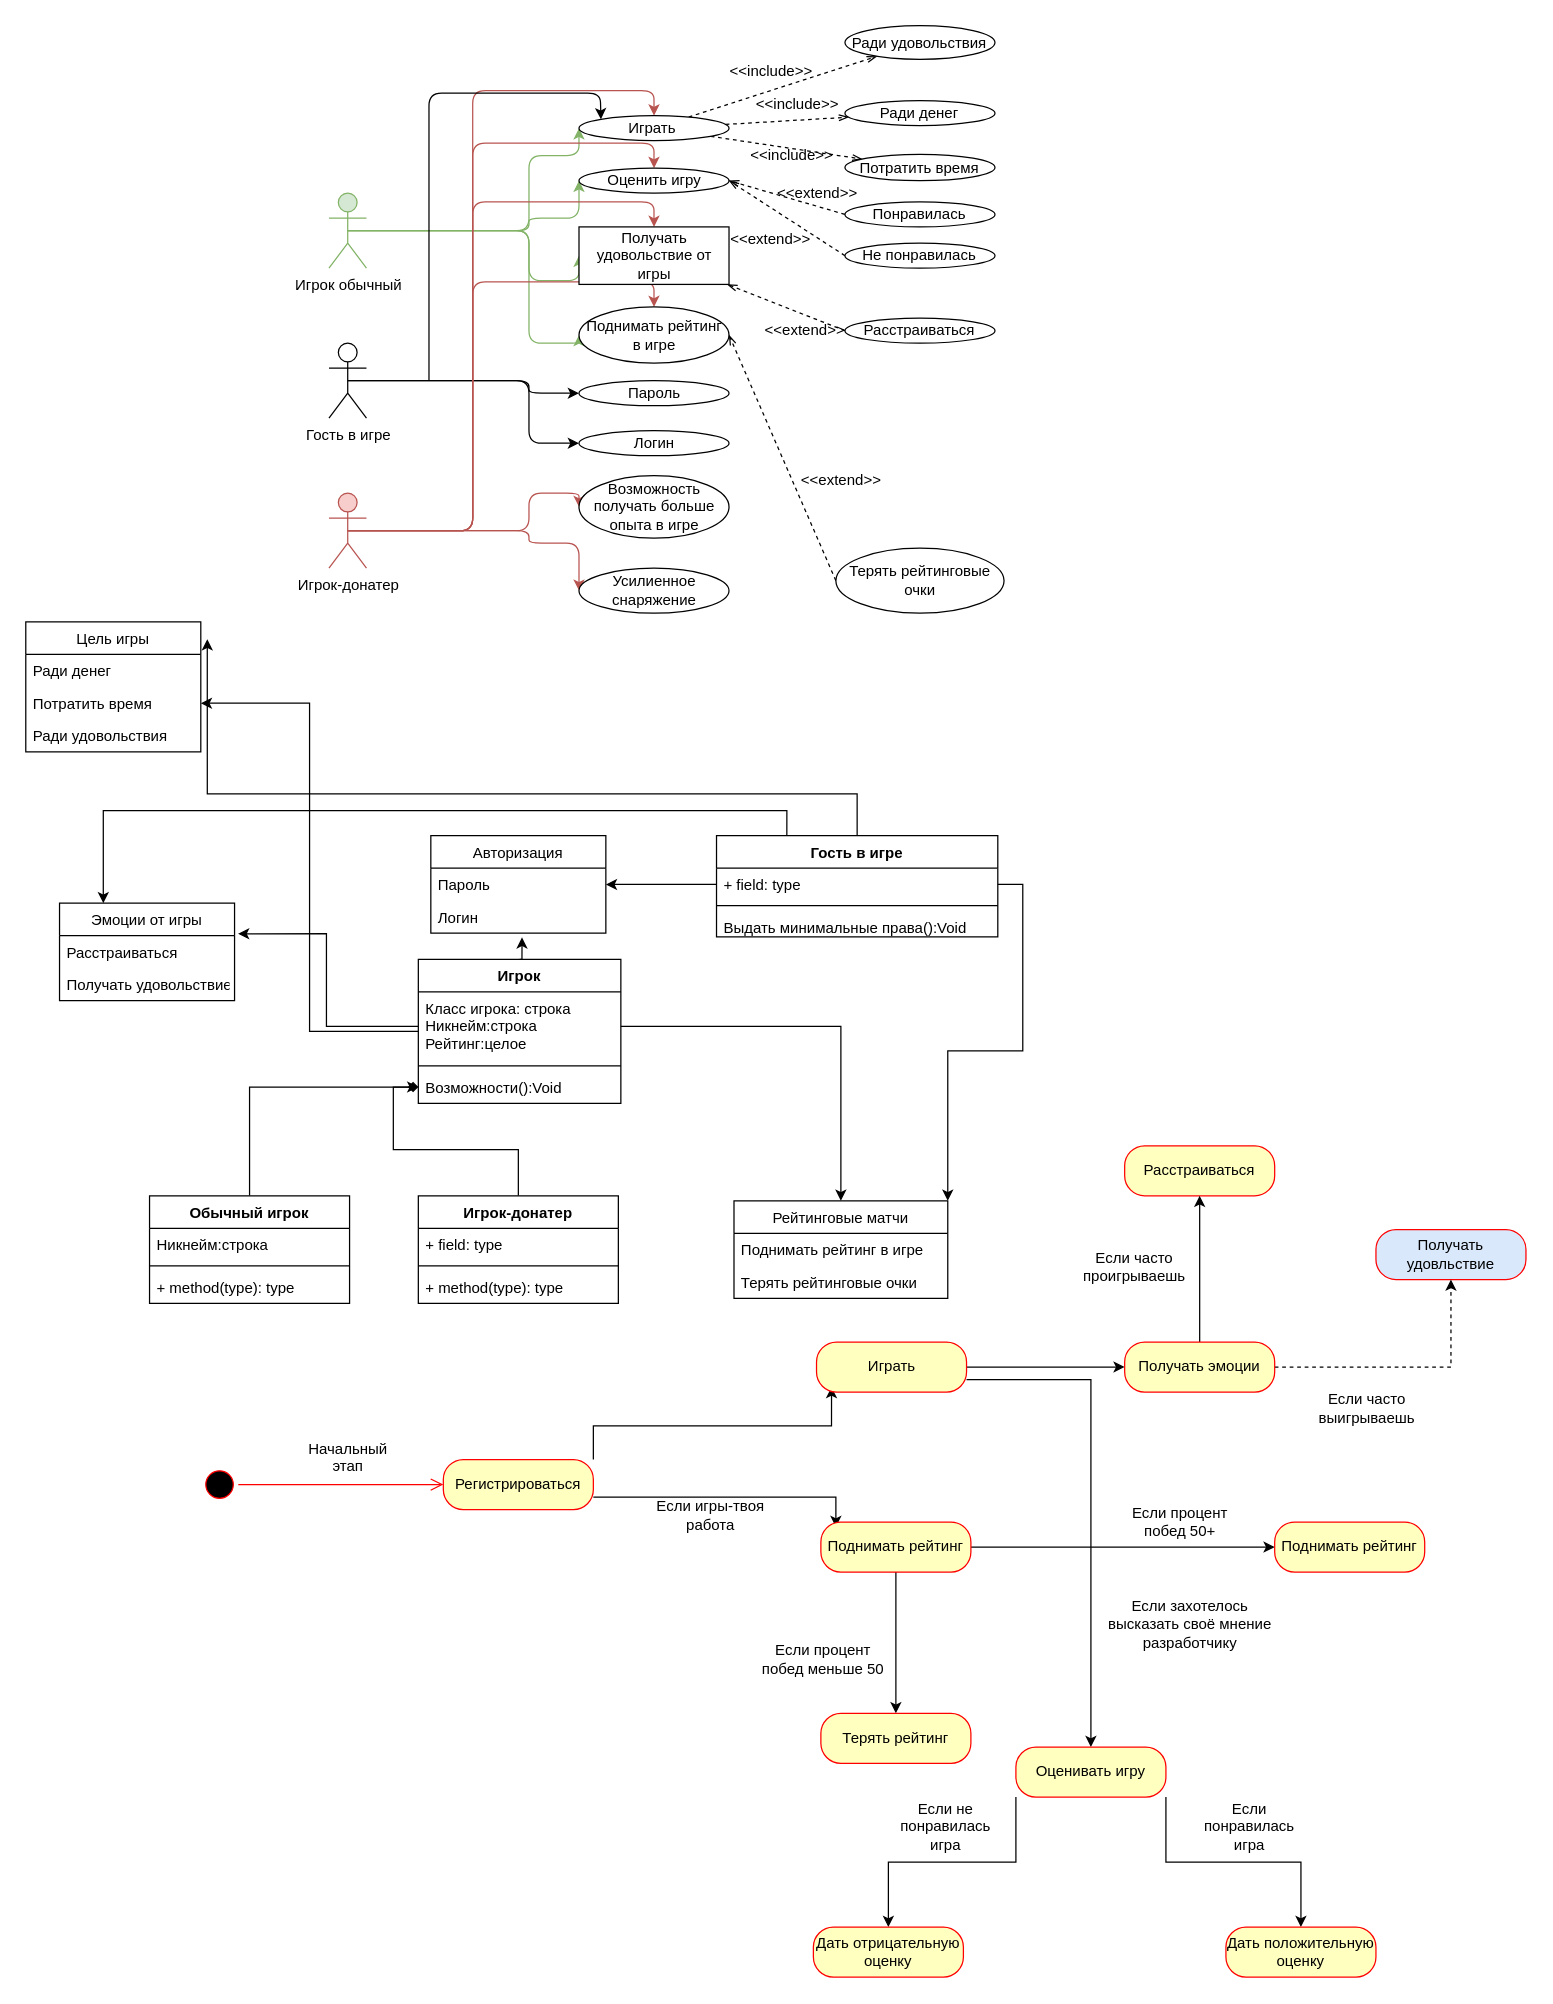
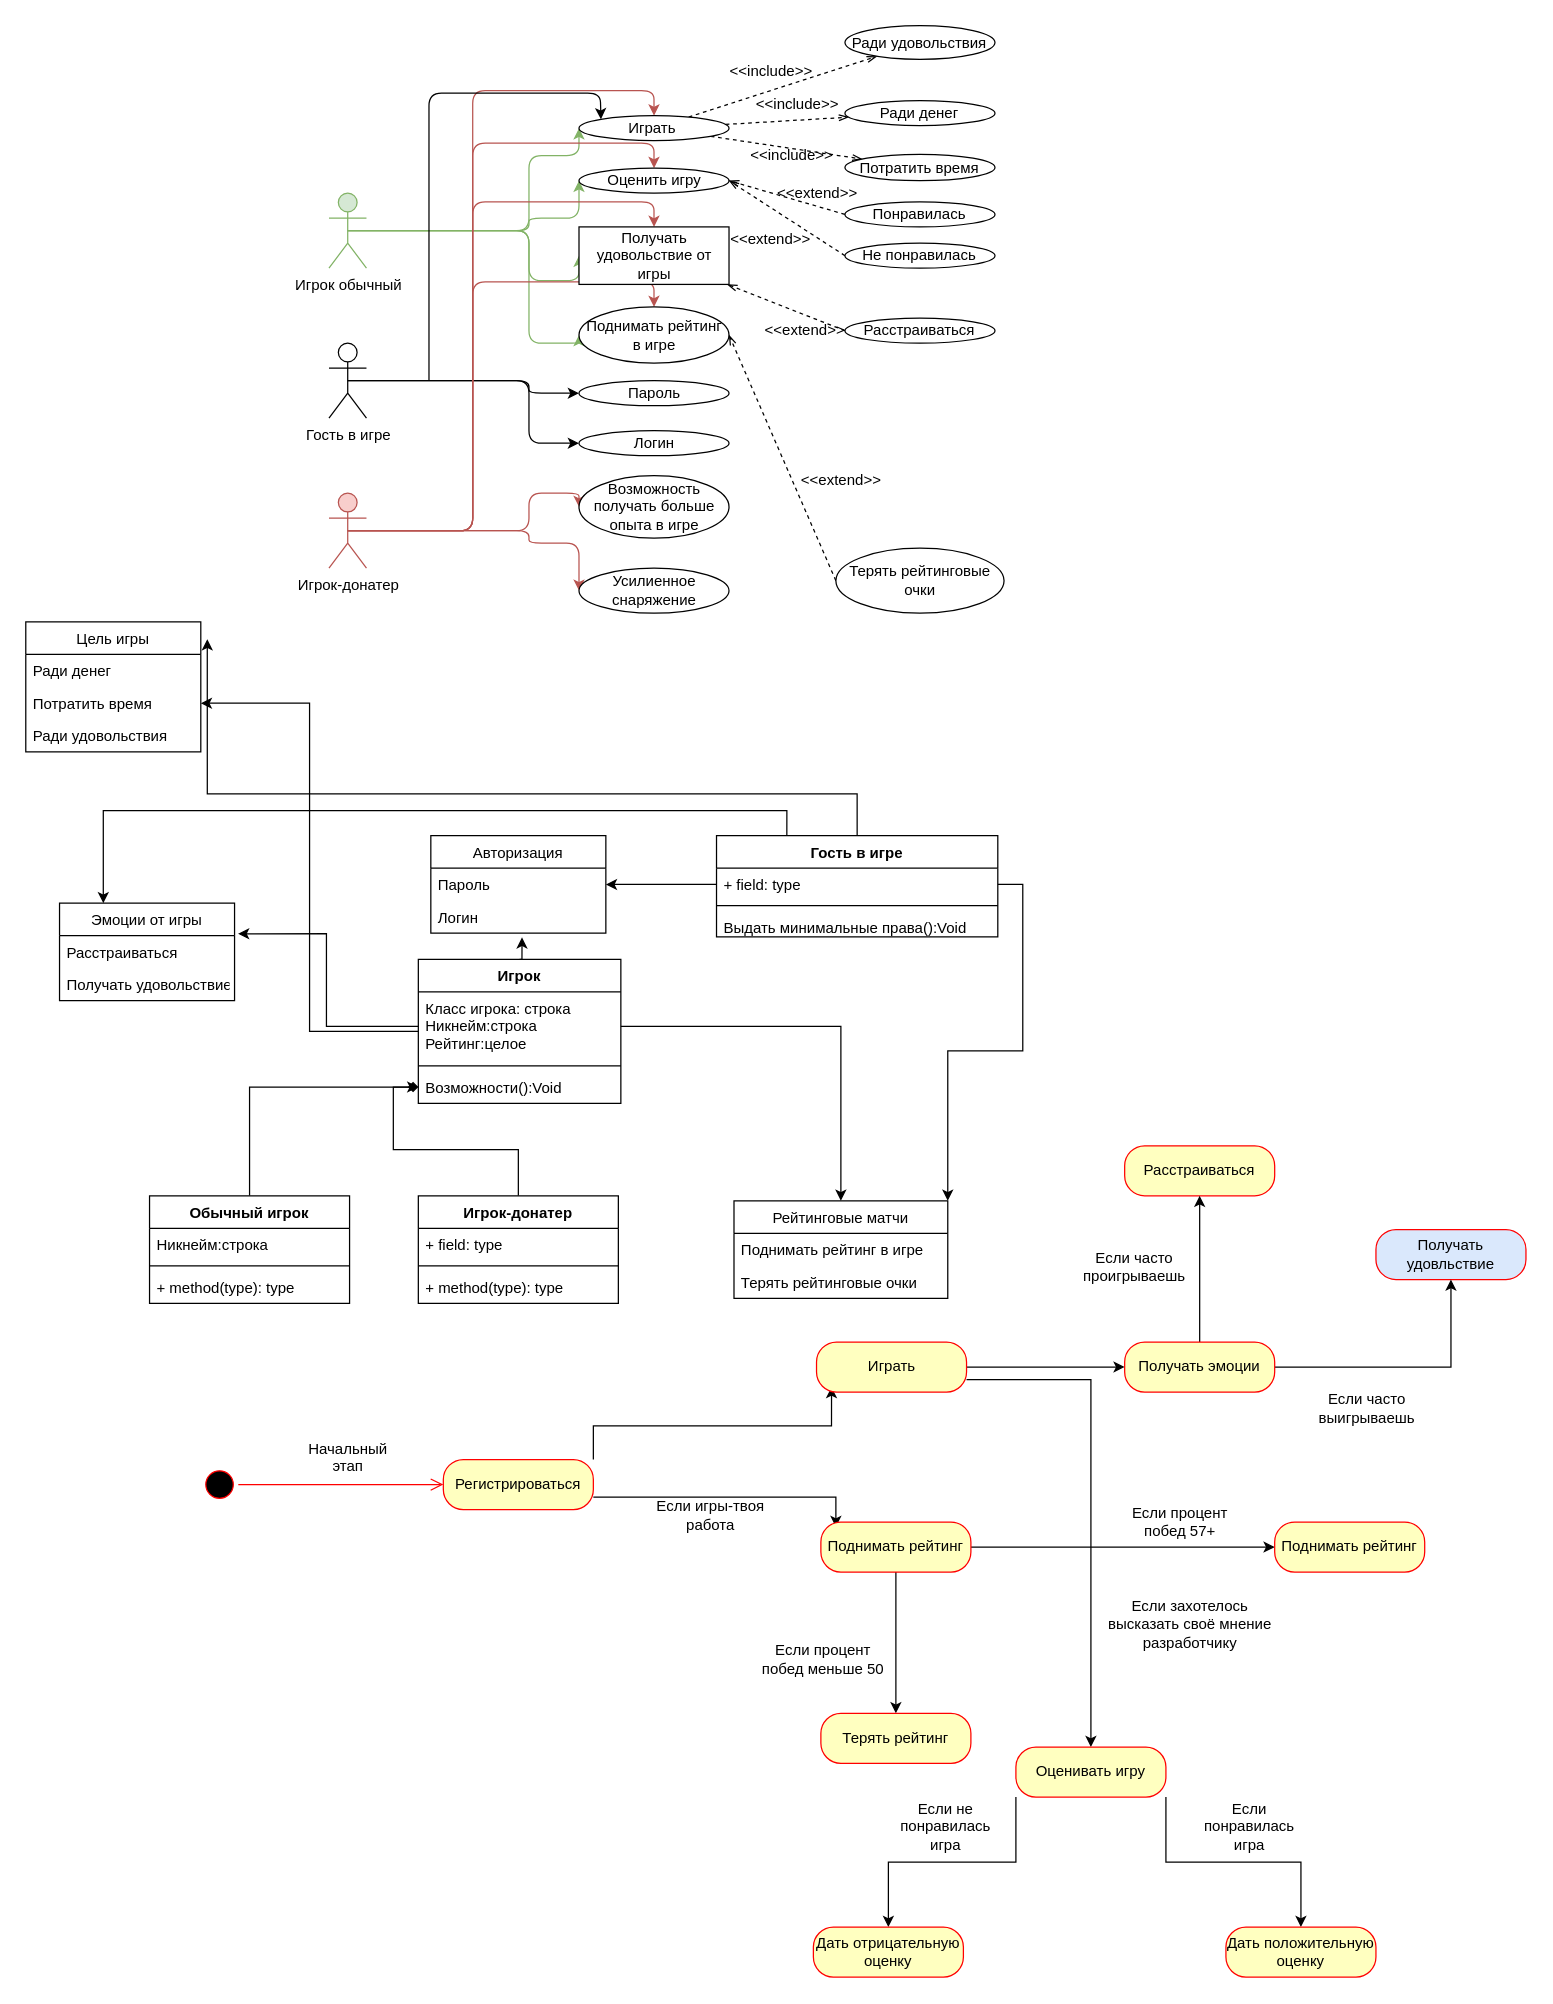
edge "Получать эмоции" -> "Получать удовльствие": style dashed -> solid
node "Если процент побед 50+": label "Если процент побед 50+" -> "Если процент побед 57+"
